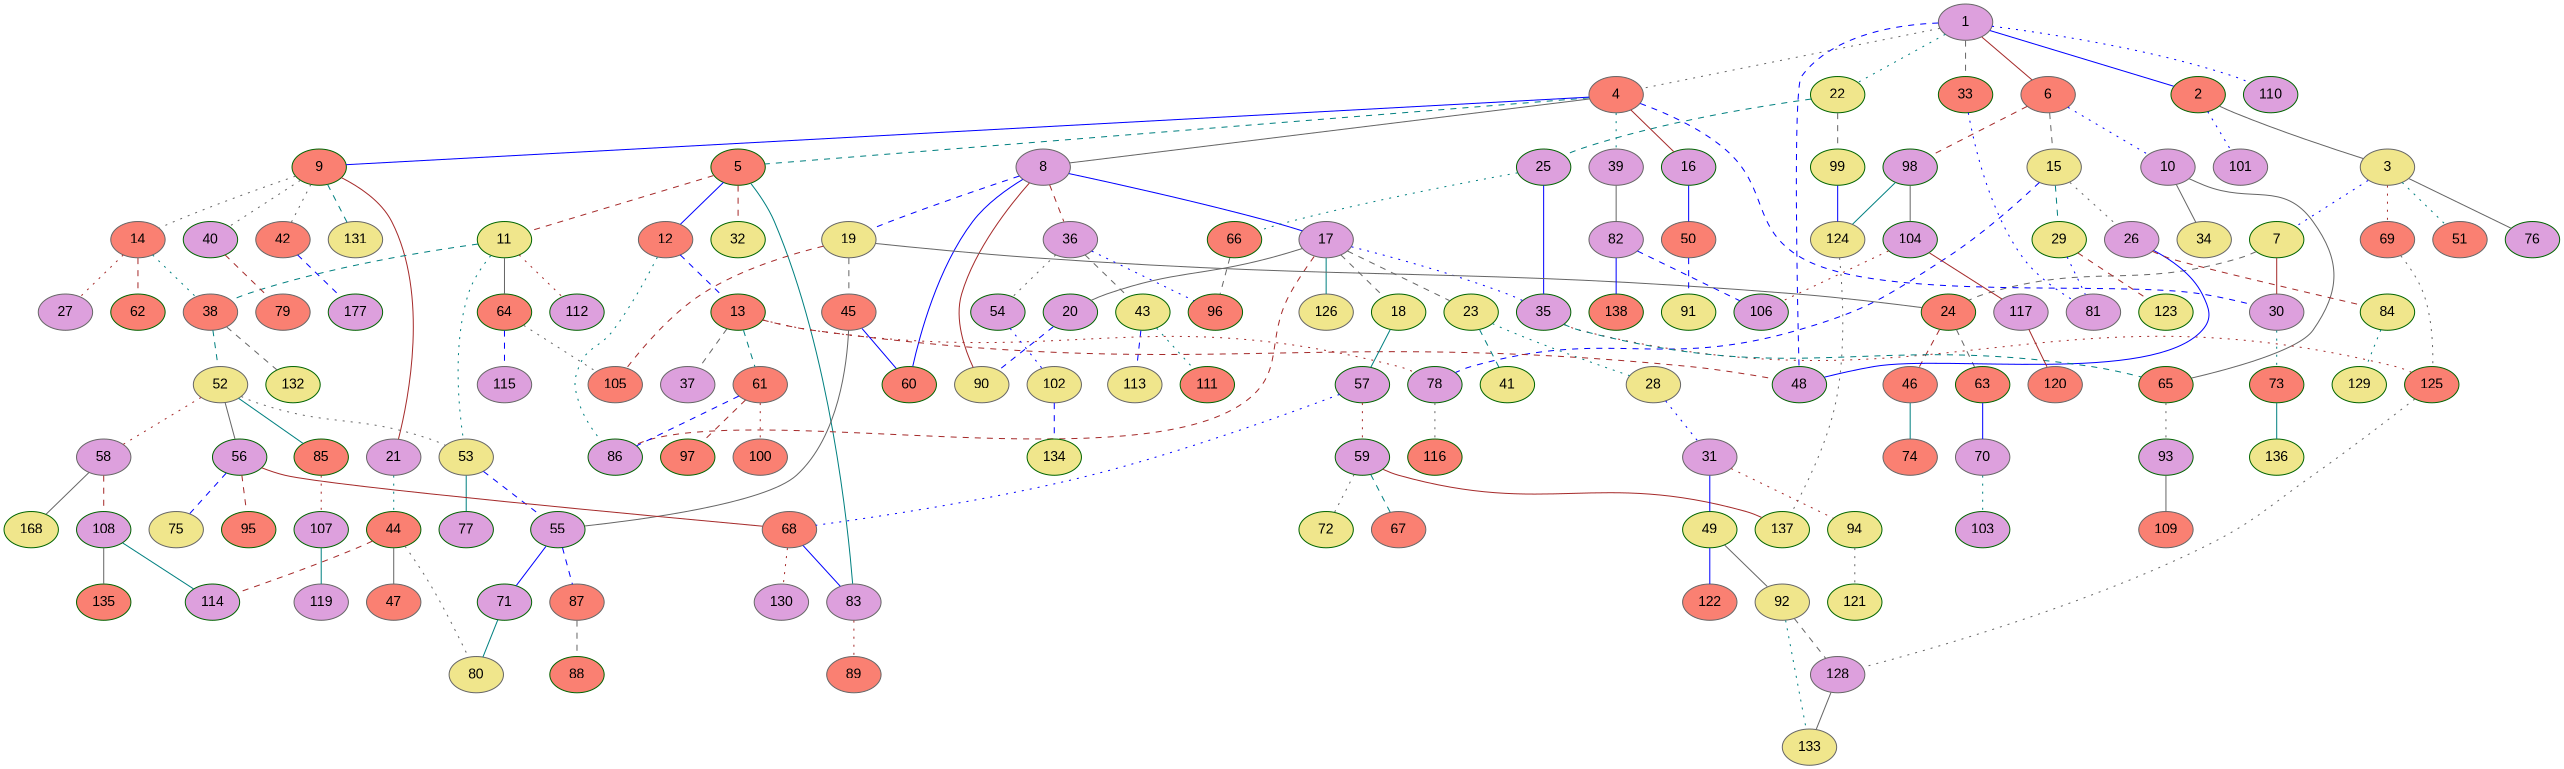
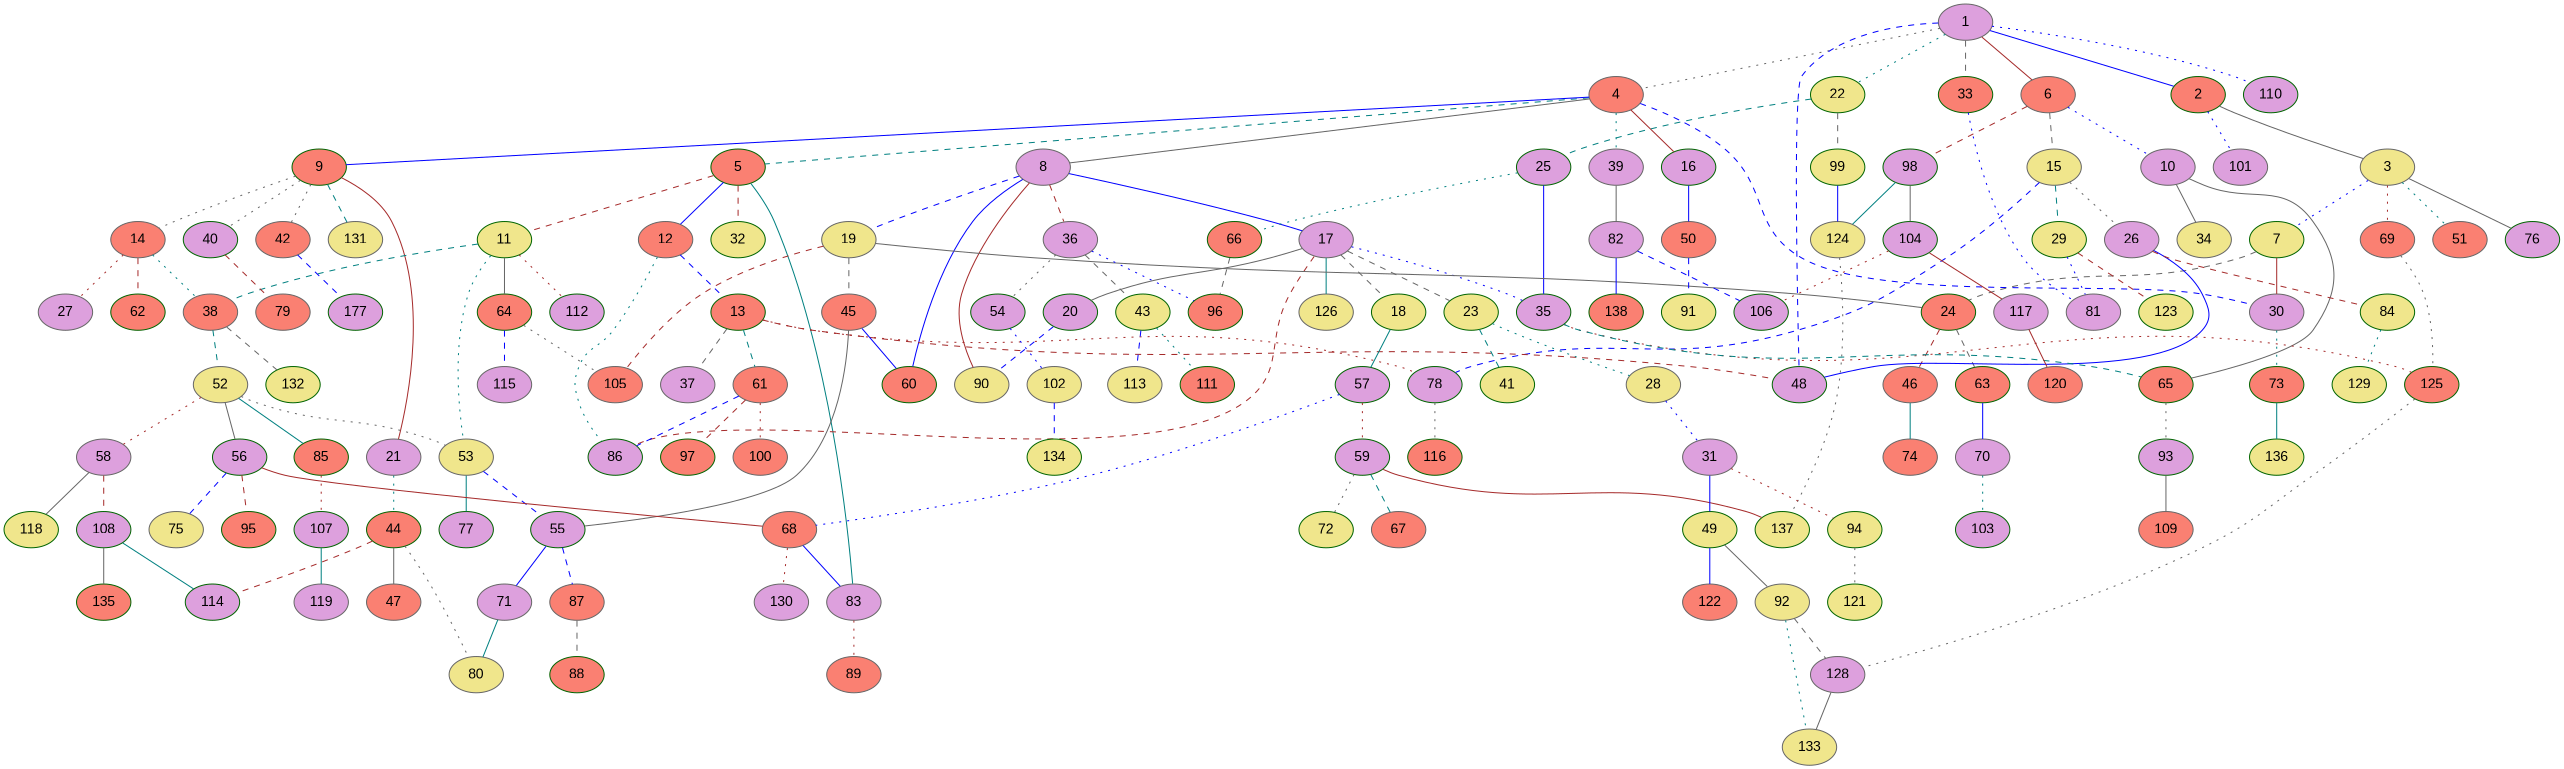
node "168": label "168" -> "118"
node "71": color darkgreen -> gray40
